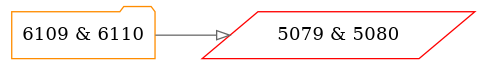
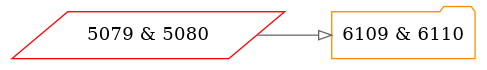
edge "6109 & 6110" -> "5079 & 5080": reversed
